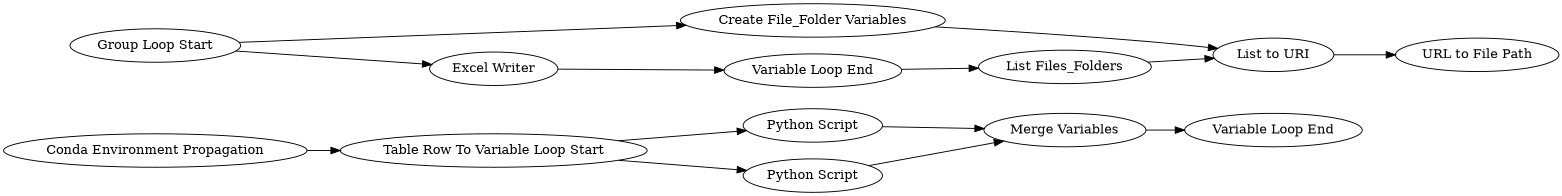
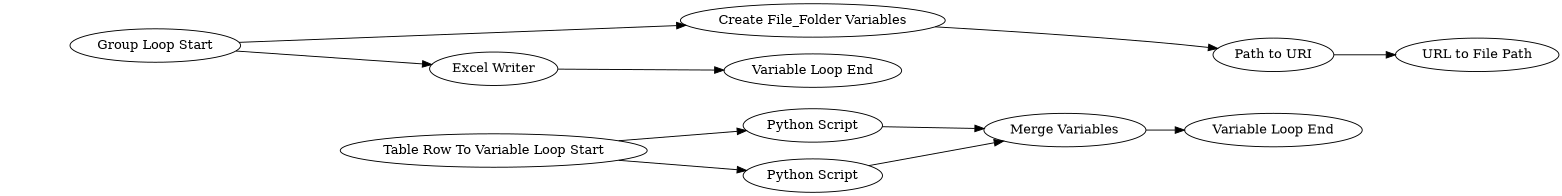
node "List to URI": label "List to URI" -> "Path to URI"
node "List Files_Folders": removed
node "Conda Environment Propagation": removed
